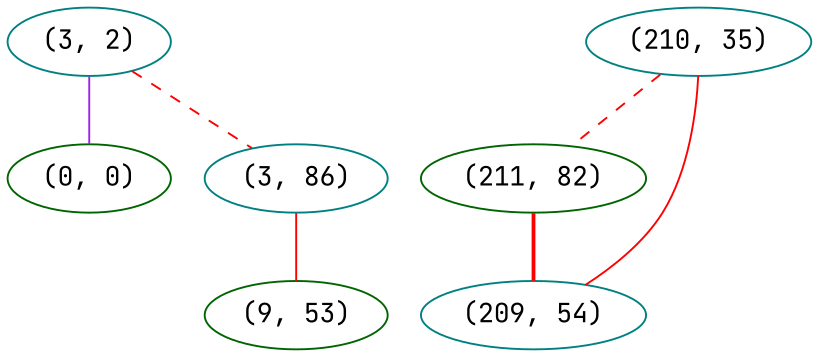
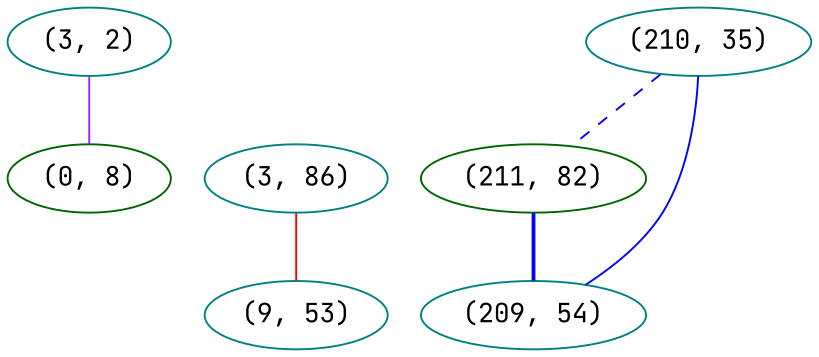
edge "(3, 2)" -- "(3, 86)": removed
edge "(210, 35)" -- "(211, 82)": color red -> blue
node "(0, 0)": label "(0, 0)" -> "(0, 8)"
edge "(210, 35)" -- "(209, 54)": color red -> blue
edge "(211, 82)" -- "(209, 54)": color red -> blue
node "(9, 53)": color darkgreen -> teal
